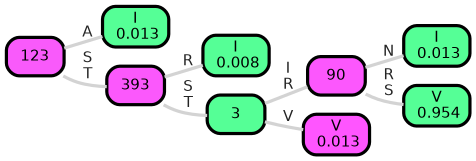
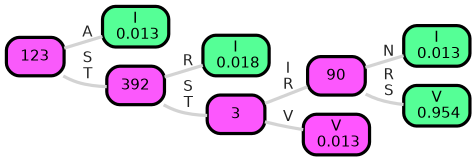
node "I 0.008": label "I 0.008" -> "I 0.018"
node "393": label "393" -> "392"
node "3": fillcolor #55ff96 -> #fc57fd
